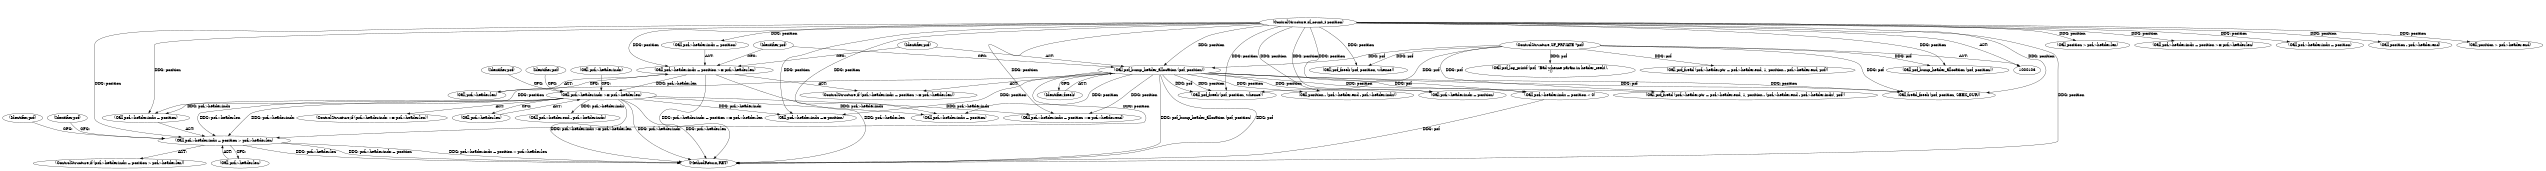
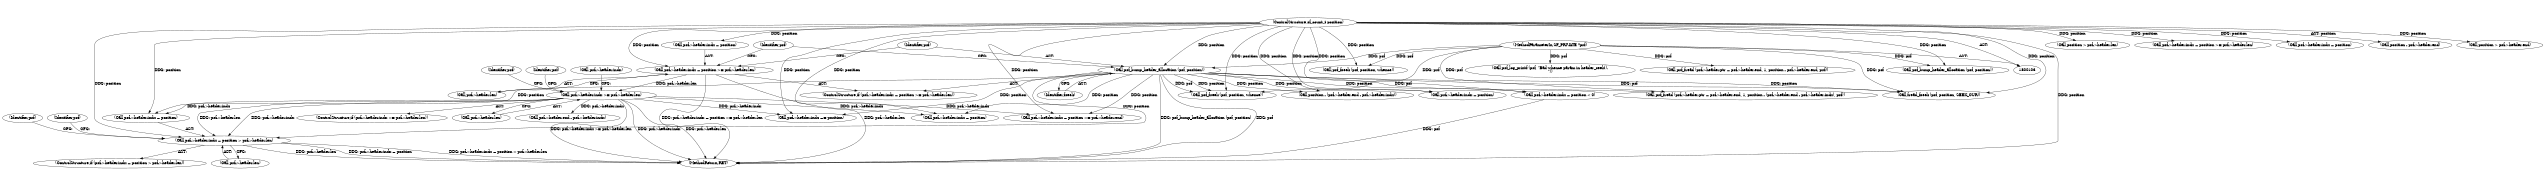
edge "(ControlStructure,sf_count_t position)" -> "(Call,position - psf->header.end)": label "DDG: position" -> "AST: position"
node "(ControlStructure,SF_PRIVATE *psf)": label "(ControlStructure,SF_PRIVATE *psf)" -> "(MethodParameterIn,SF_PRIVATE *psf)"
node "1000103": label "1000103" -> "1800103"
